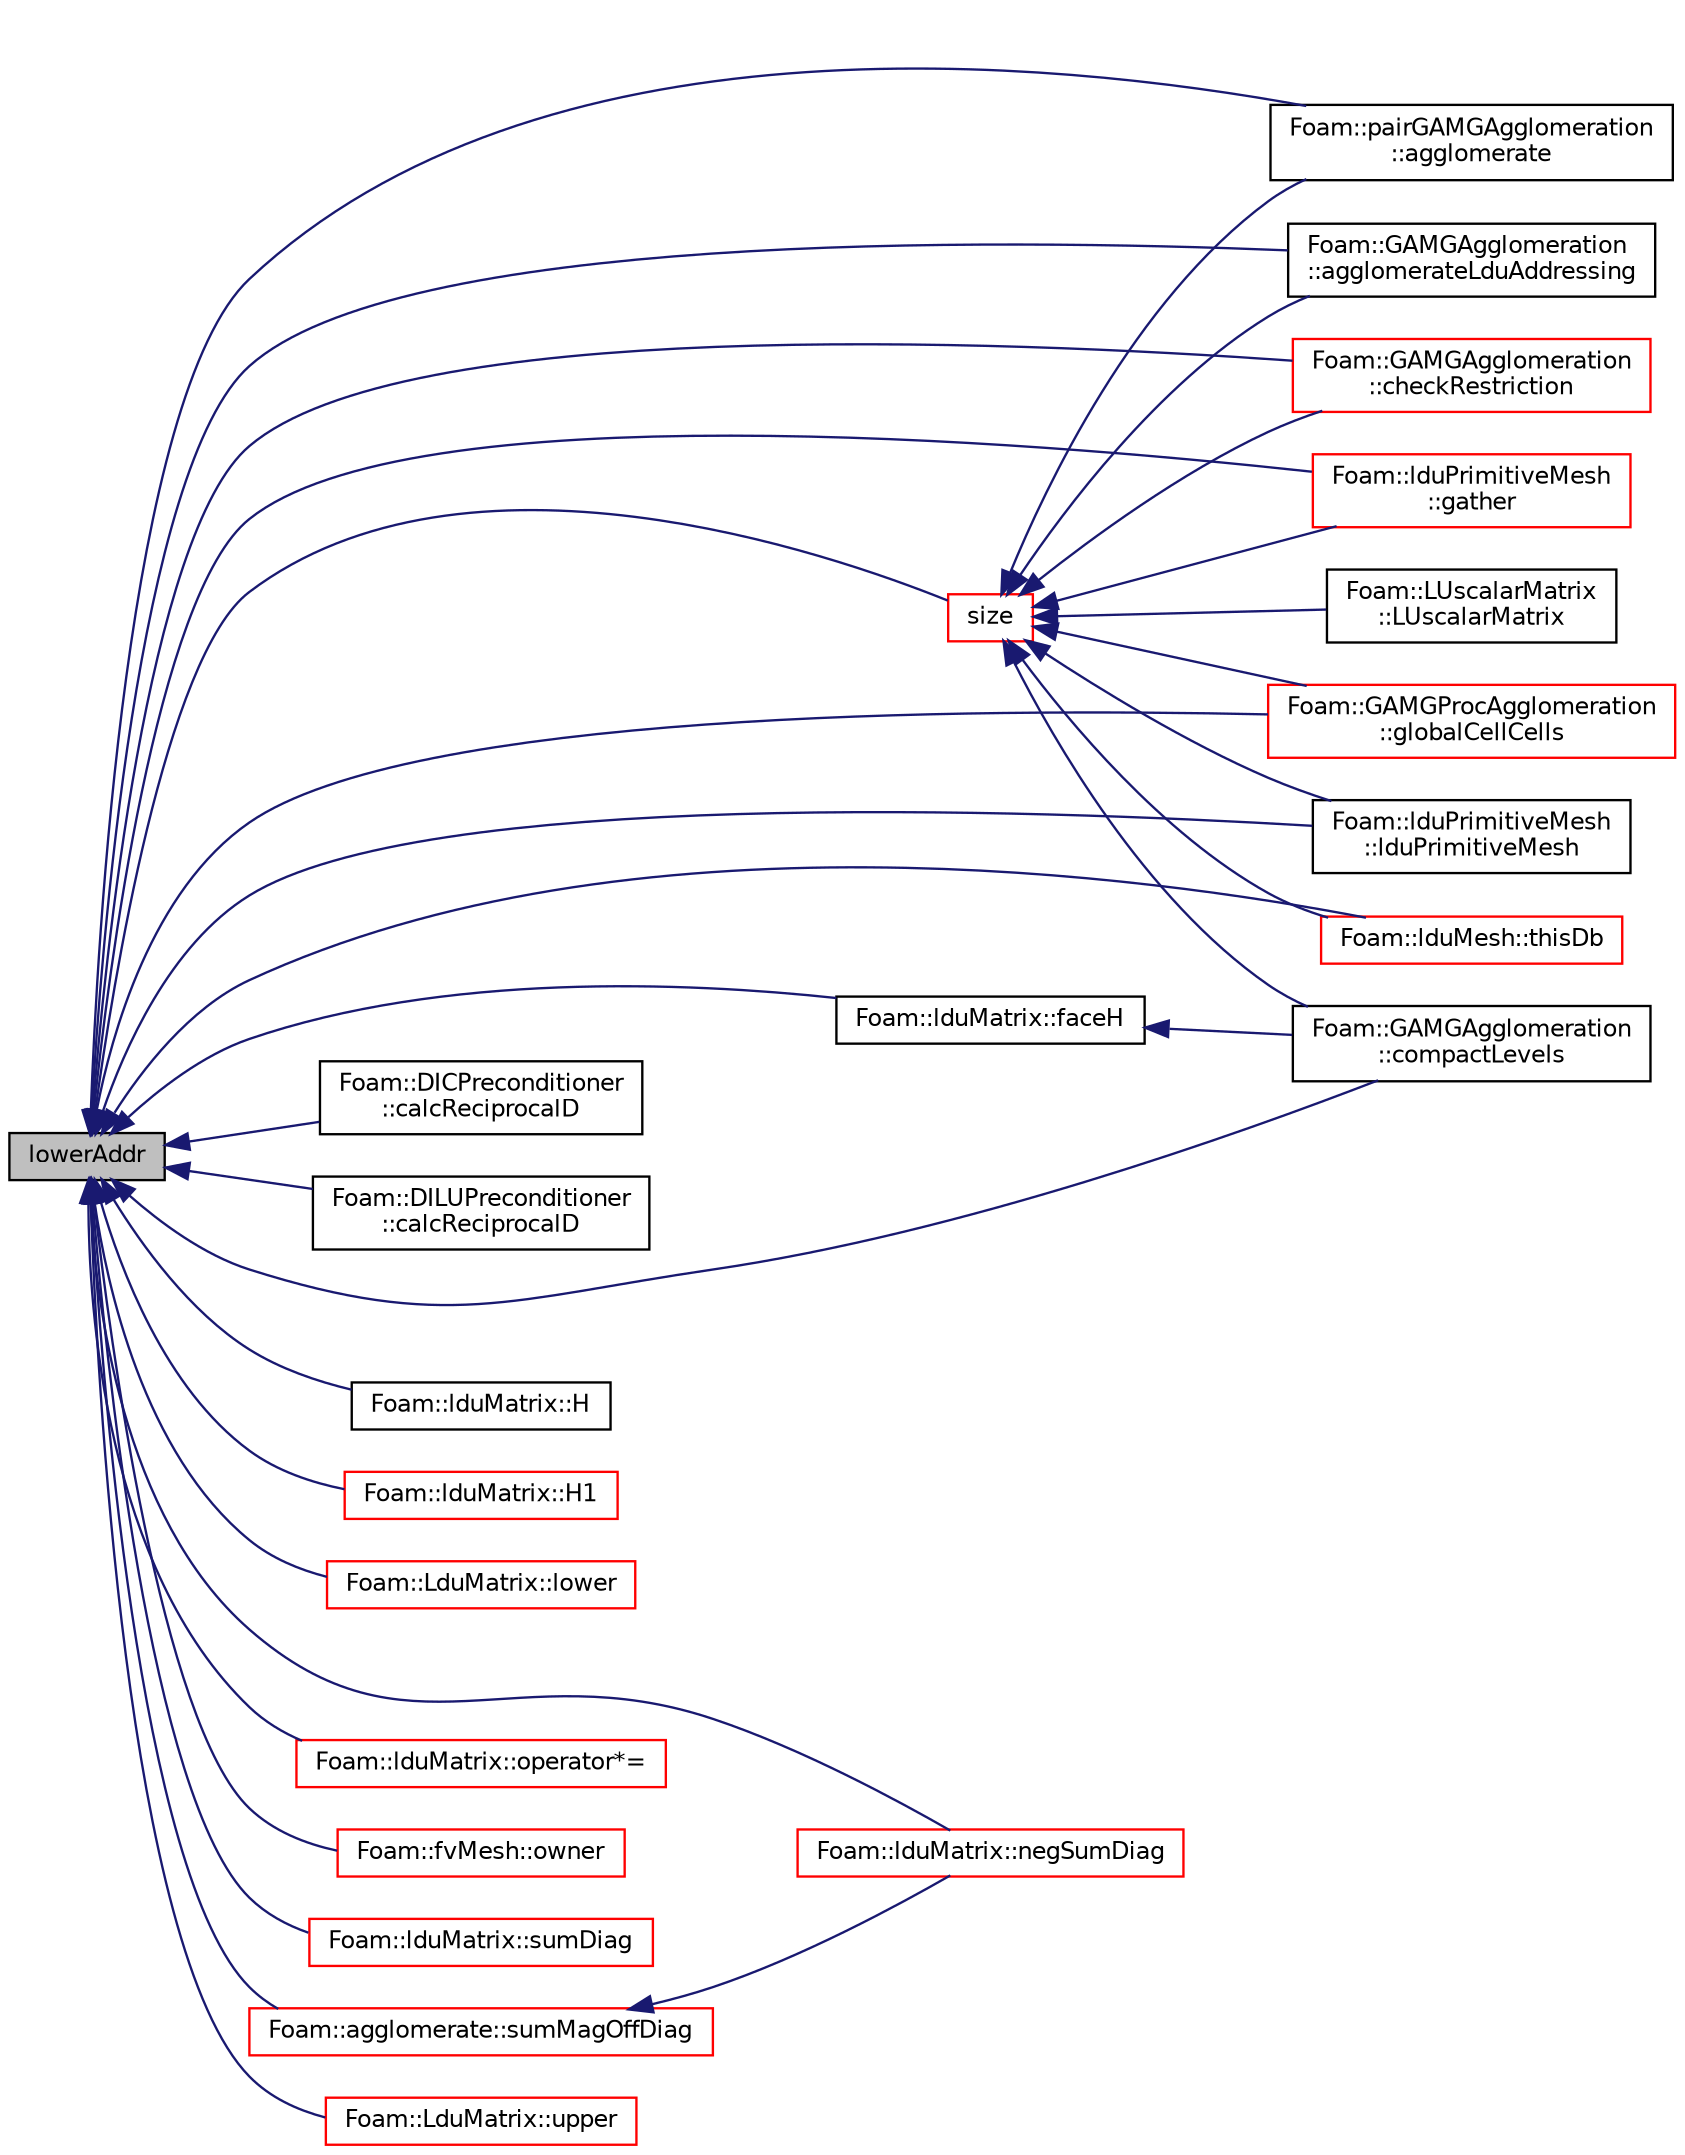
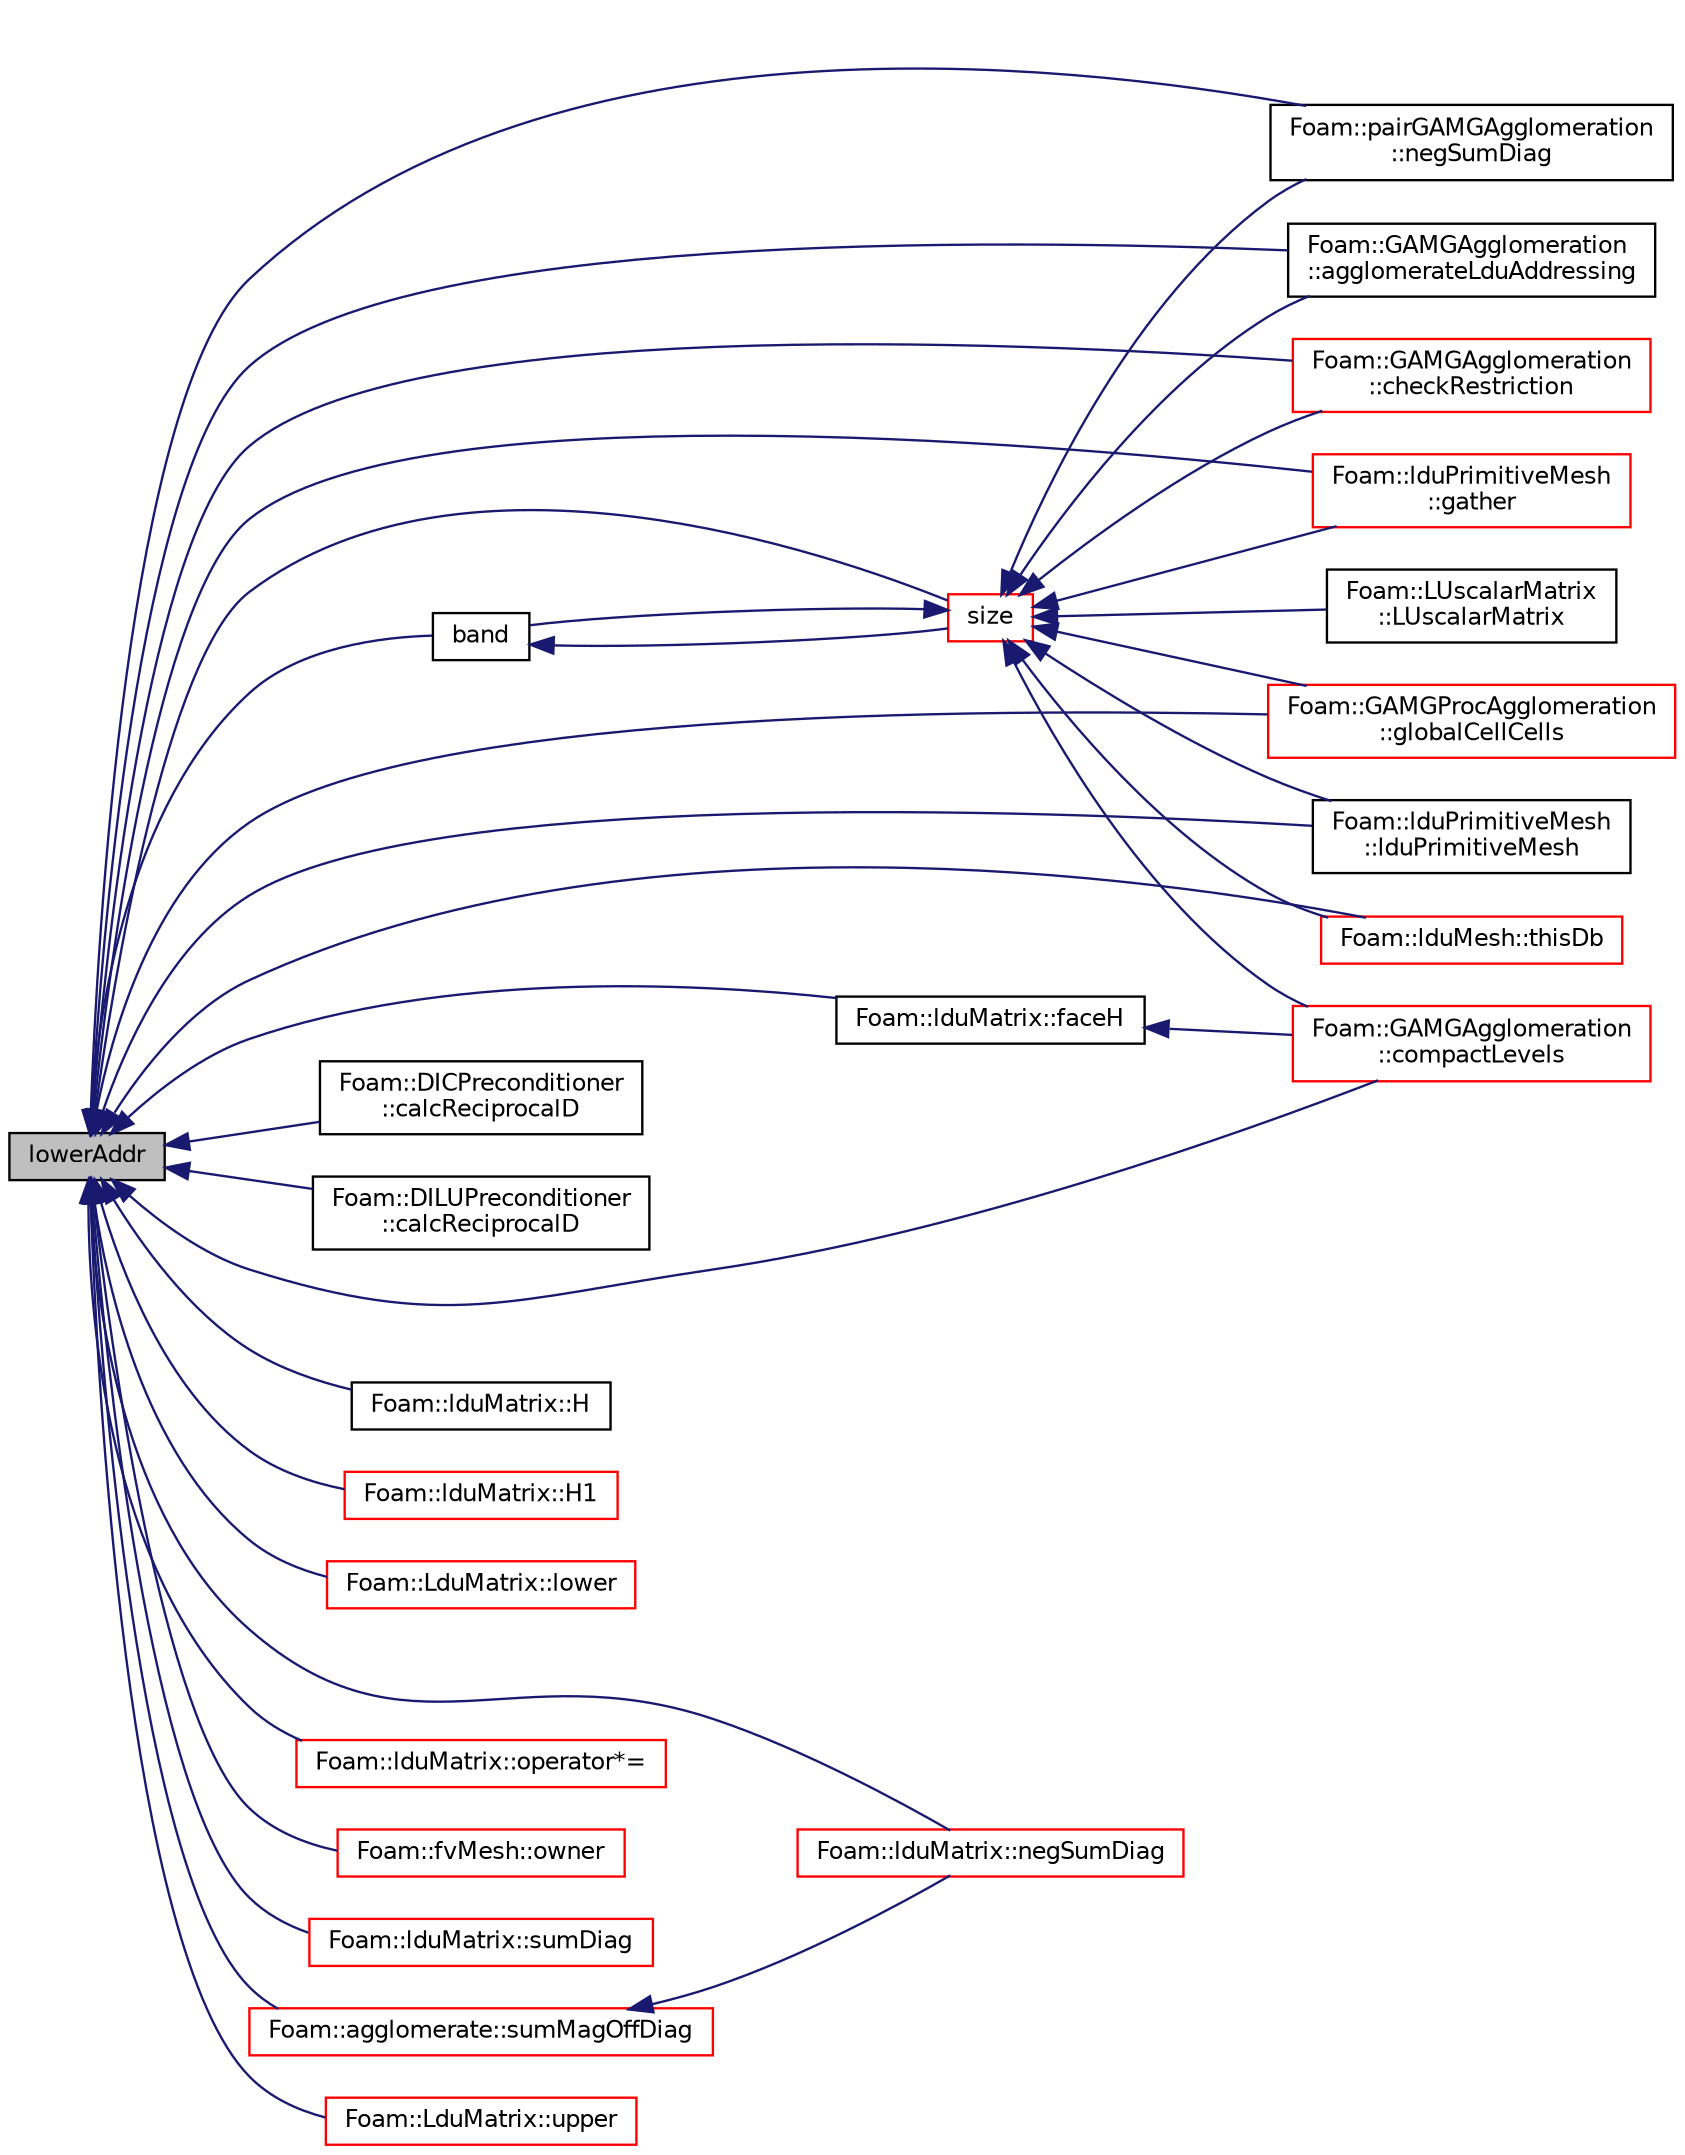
node "Foam::pairGAMGAgglomeration ::agglomerate": label "Foam::pairGAMGAgglomeration ::agglomerate" -> "Foam::pairGAMGAgglomeration ::negSumDiag"
node "band": added
node "Foam::GAMGAgglomeration ::compactLevels": color black -> red
